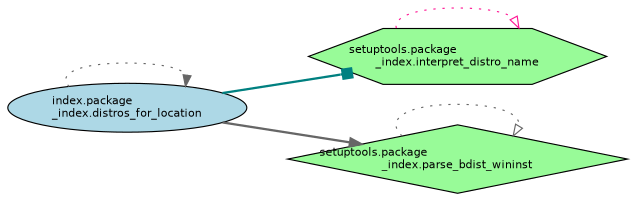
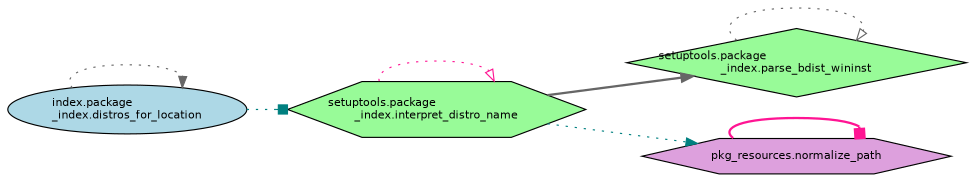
edge "index.package _index.distros_for_location" -> "setuptools.package _index.interpret_distro_name": style bold -> dotted
edge "index.package _index.distros_for_location" -> "setuptools.package _index.parse_bdist_wininst": now "setuptools.package _index.interpret_distro_name" -> "setuptools.package _index.parse_bdist_wininst"
node "pkg_resources.normalize_path": added
